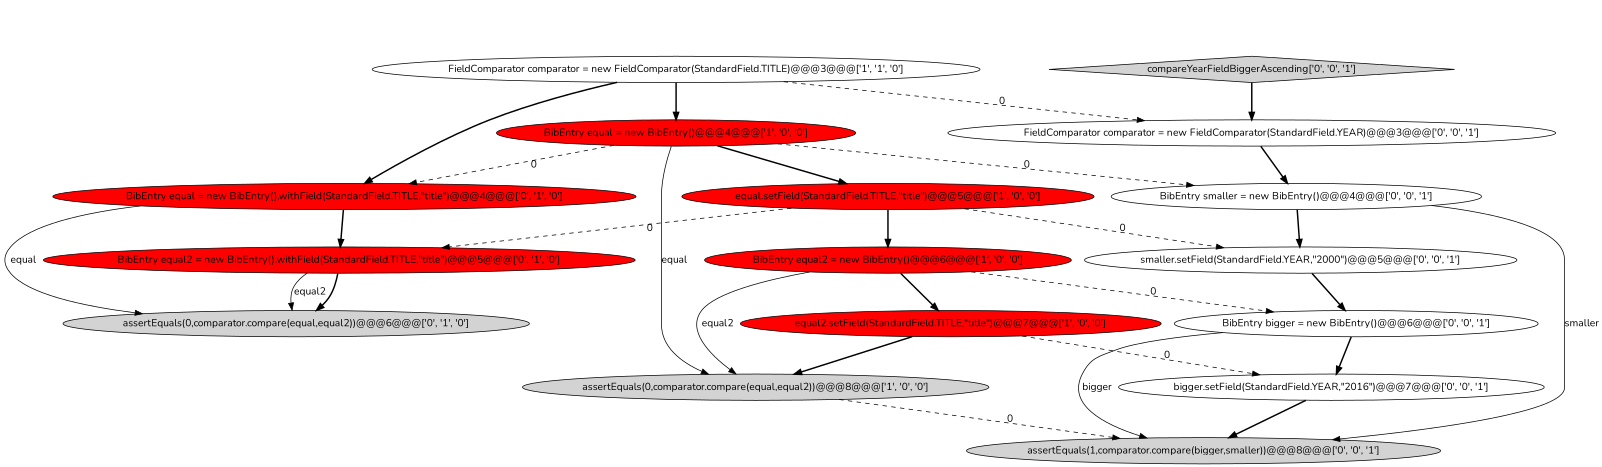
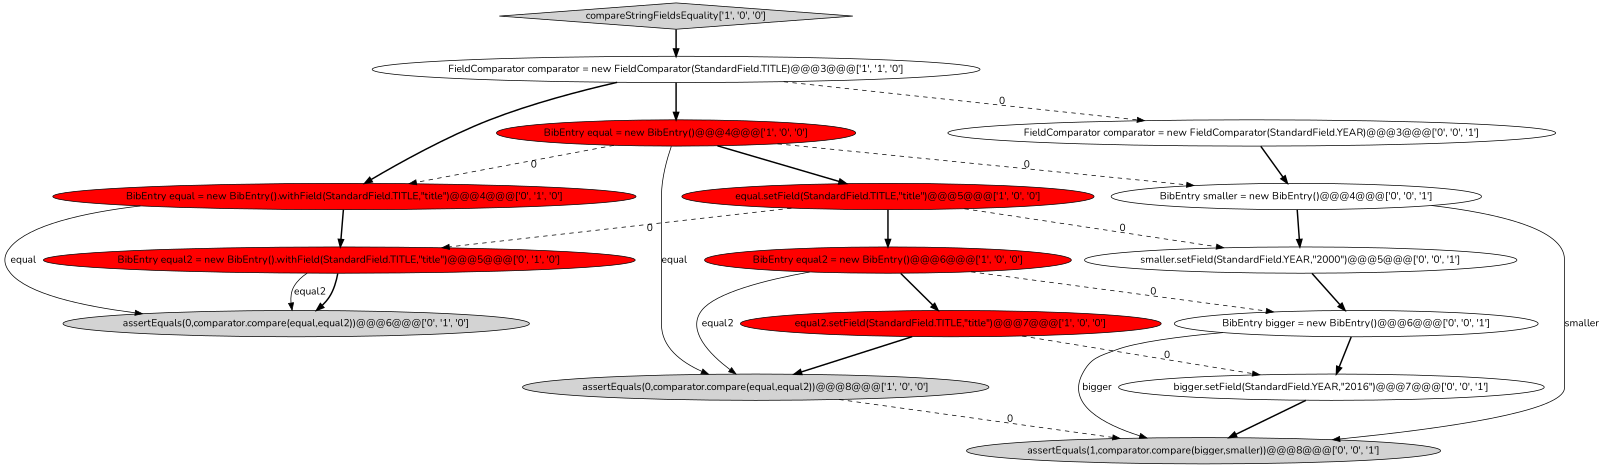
node "compareStringFieldsEquality['1', '0', '0']": added
node "compareYearFieldBiggerAscending['0', '0', '1']": removed
